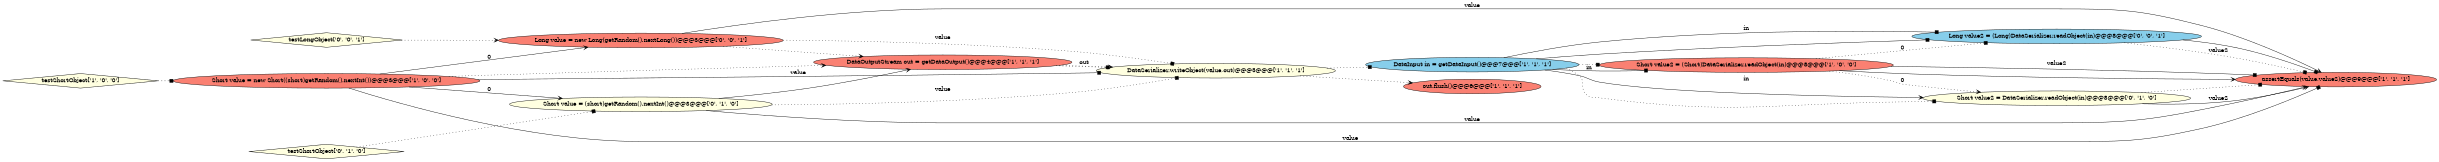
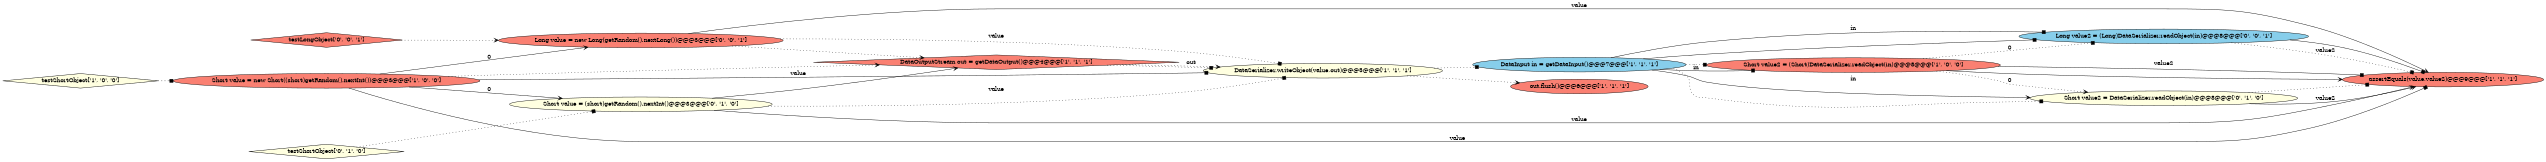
node "testLongObject['0', '0', '1']": fillcolor lightyellow -> salmon
node "DataOutputStream out = getDataOutput()@@@4@@@['1', '1', '1']": shape ellipse -> diamond
